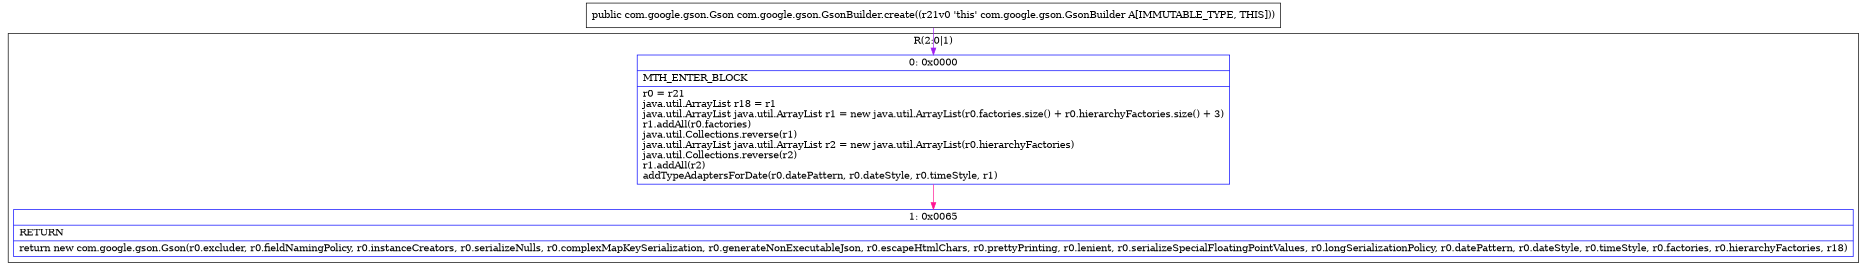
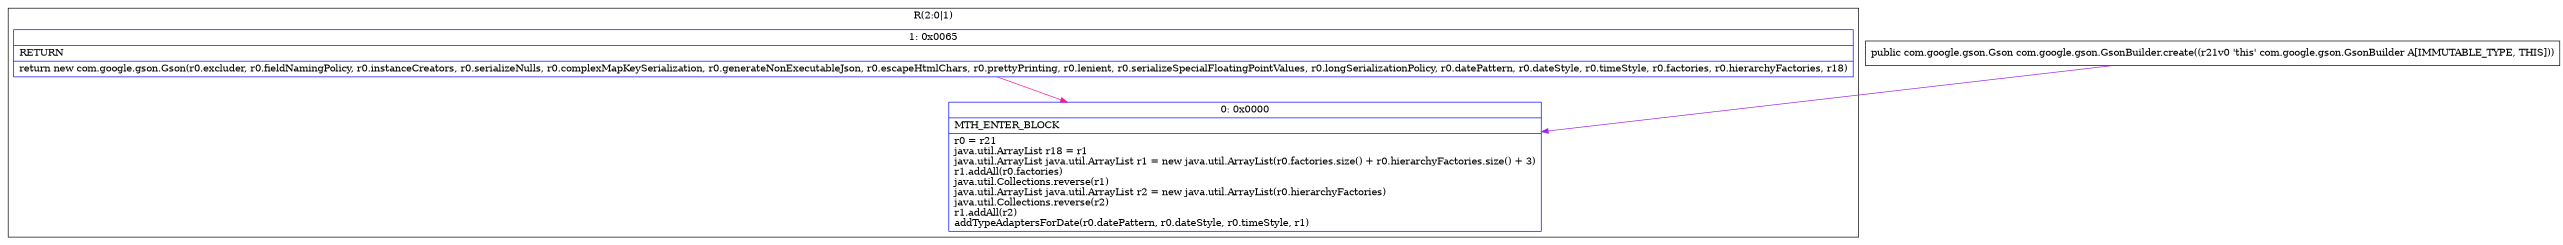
edge "0: 0x0000" -> "1: 0x0065": reversed
